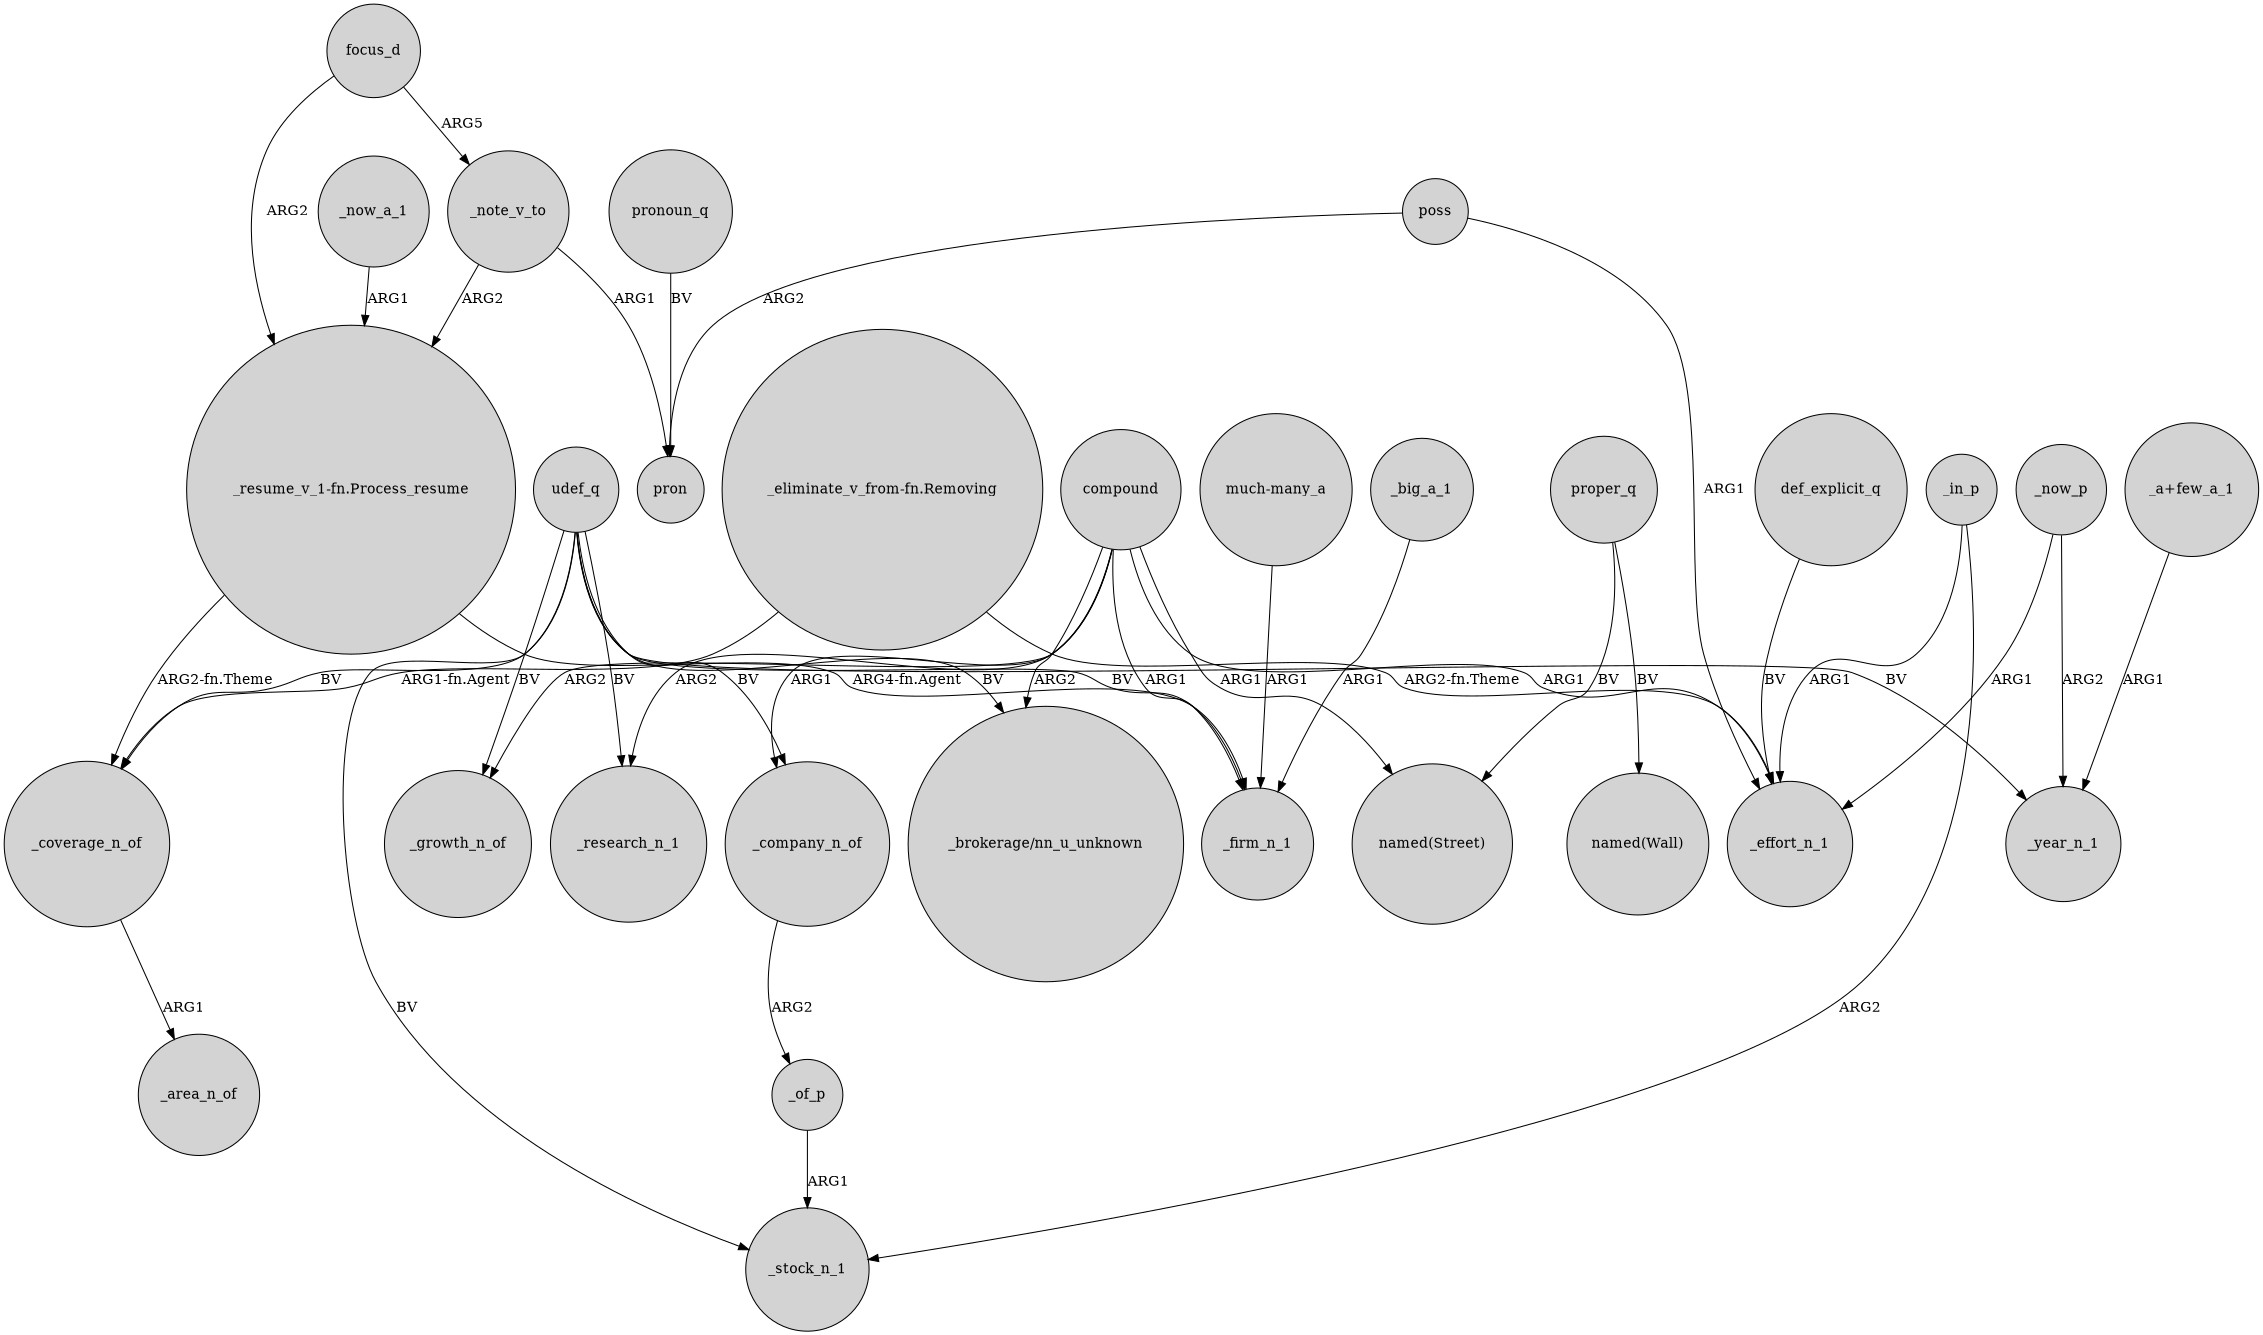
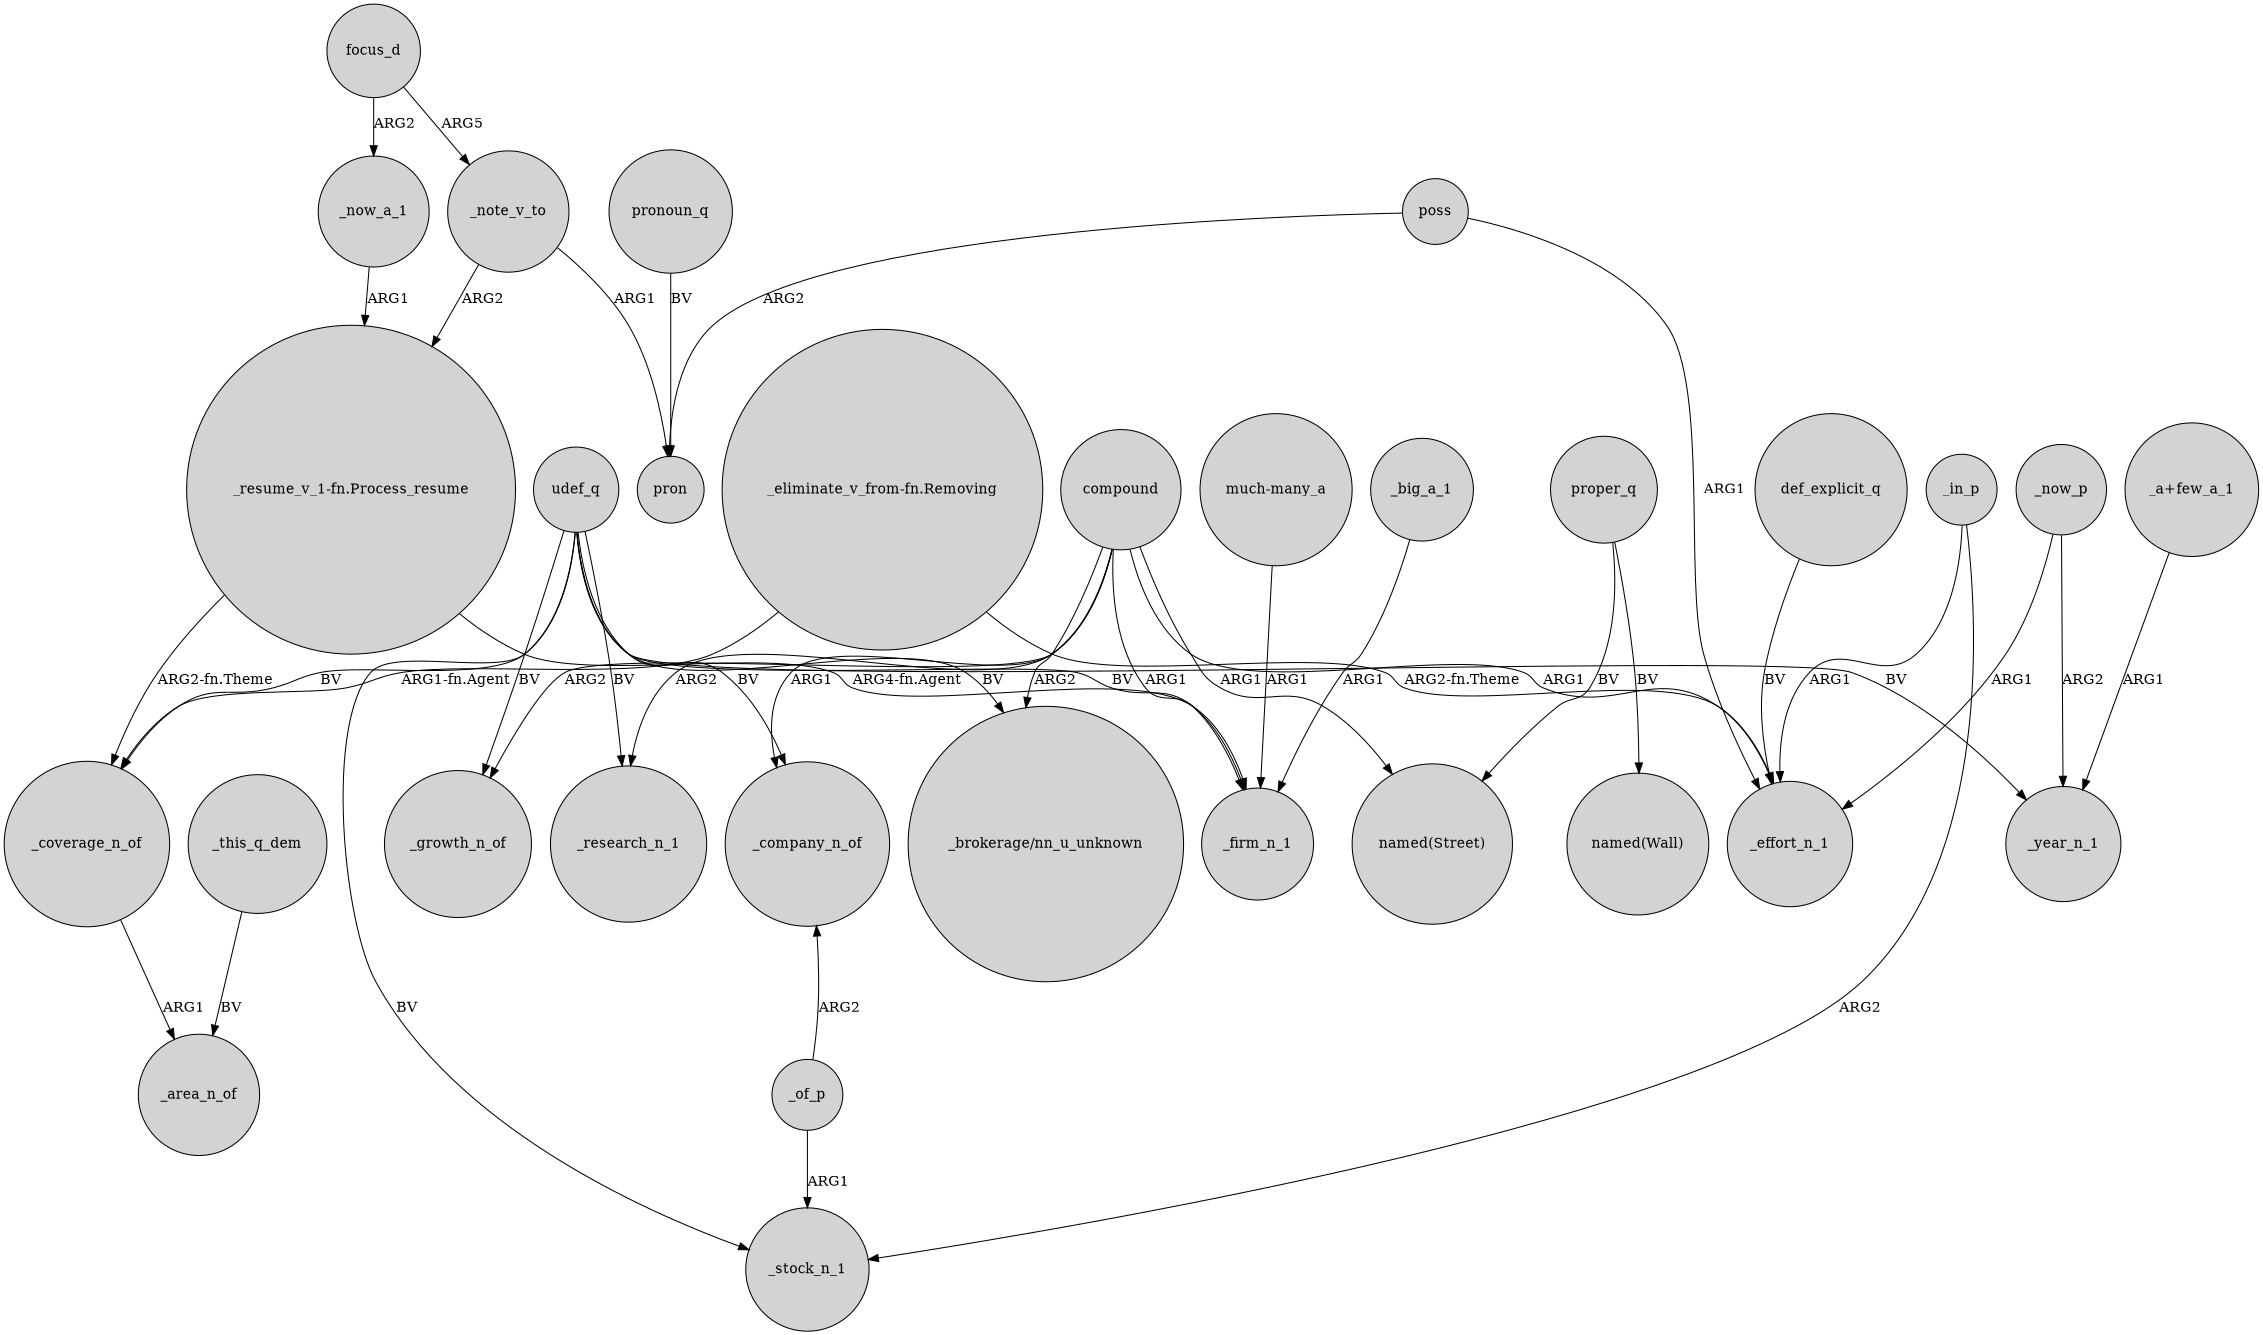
edge "focus_d" -> "_resume_v_1-fn.Process_resume": now "focus_d" -> "_now_a_1"
node "_this_q_dem": added
edge "_company_n_of" -> "_of_p": reversed
